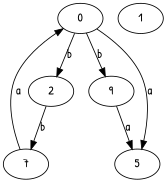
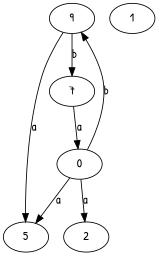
edge "0" -> "2": label "b" -> "a"
edge "2" -> "7": now "9" -> "7"
